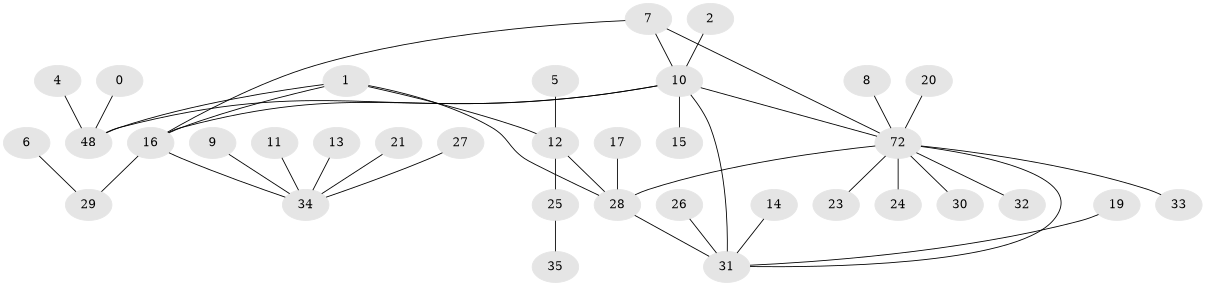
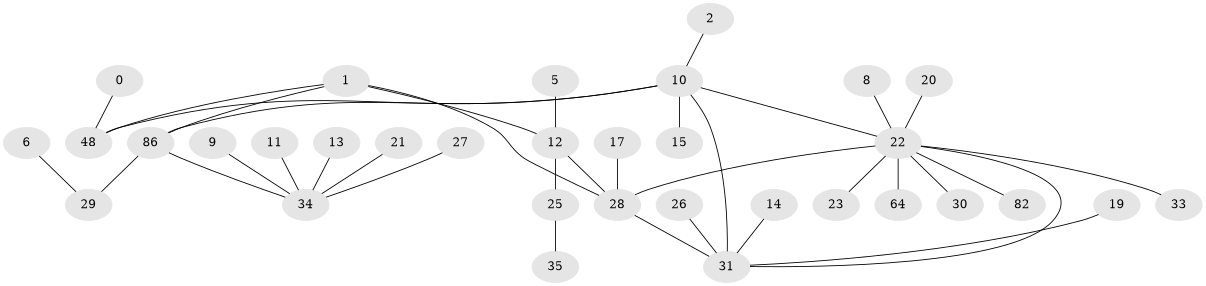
node "7": removed
node "4": removed
node "16": label "16" -> "86"
node "72": label "72" -> "22"
node "24": label "24" -> "64"
node "32": label "32" -> "82"
